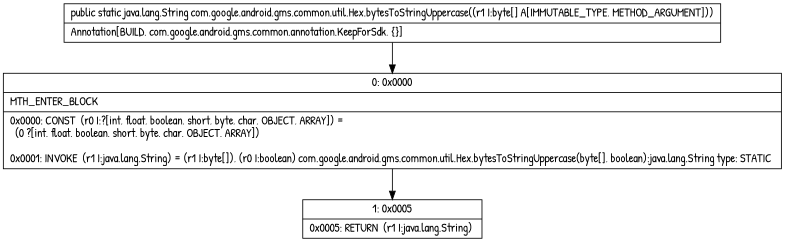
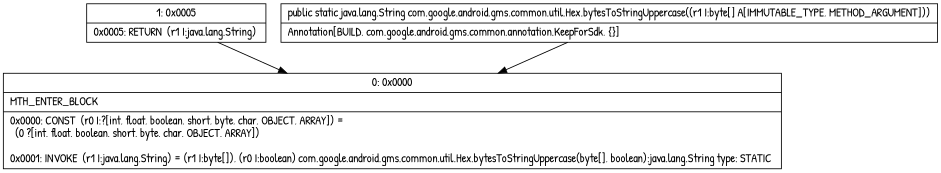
edge "0: 0x0000" -> "1: 0x0005": reversed
